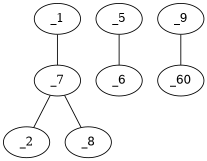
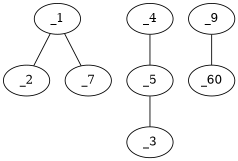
node "_4": added
node "_6": label "_6" -> "_3"
edge "_7" -- "_2": now "_1" -- "_2"
node "_8": removed
